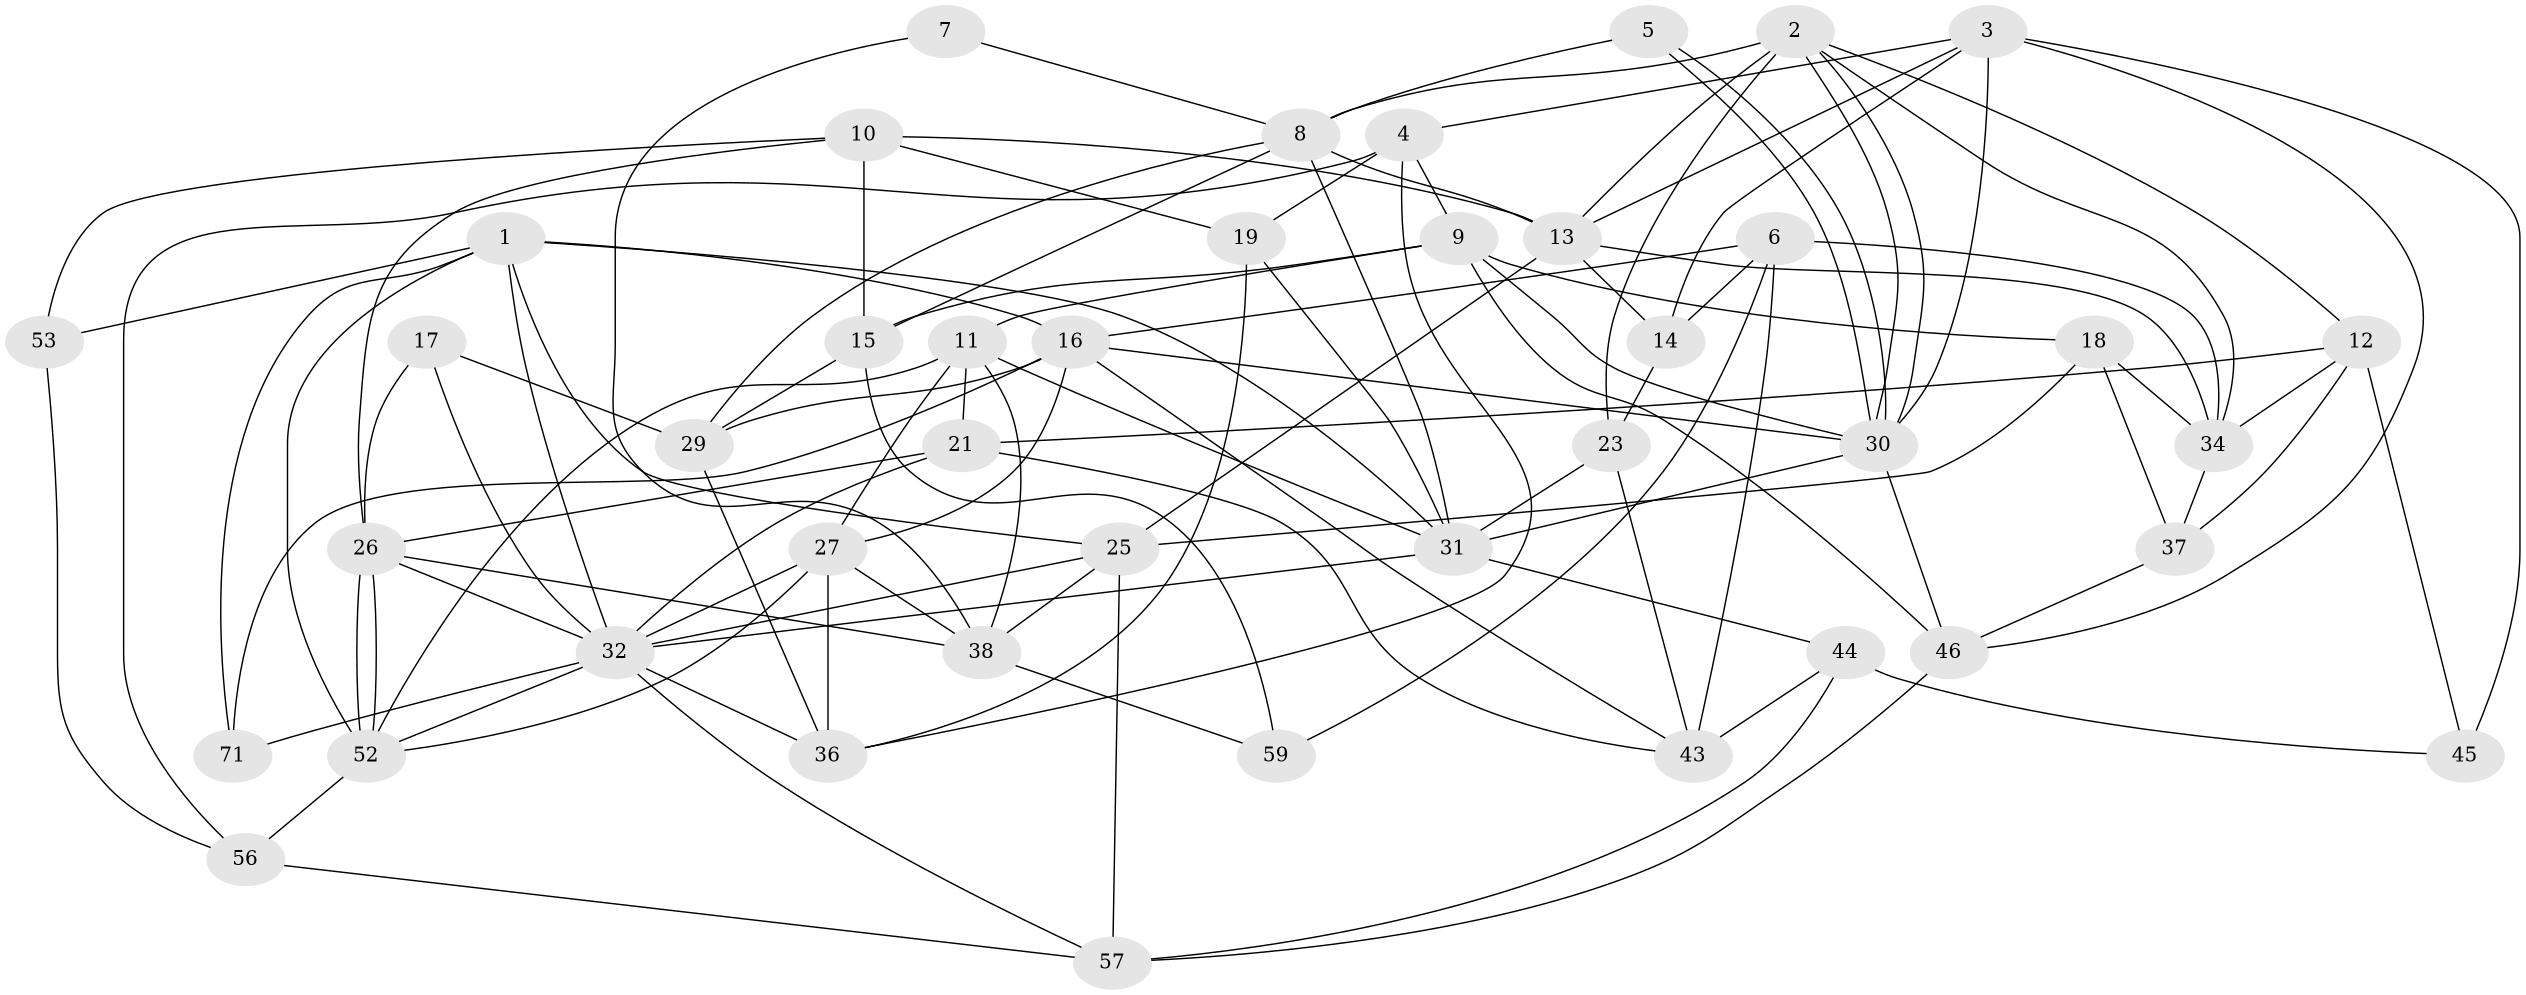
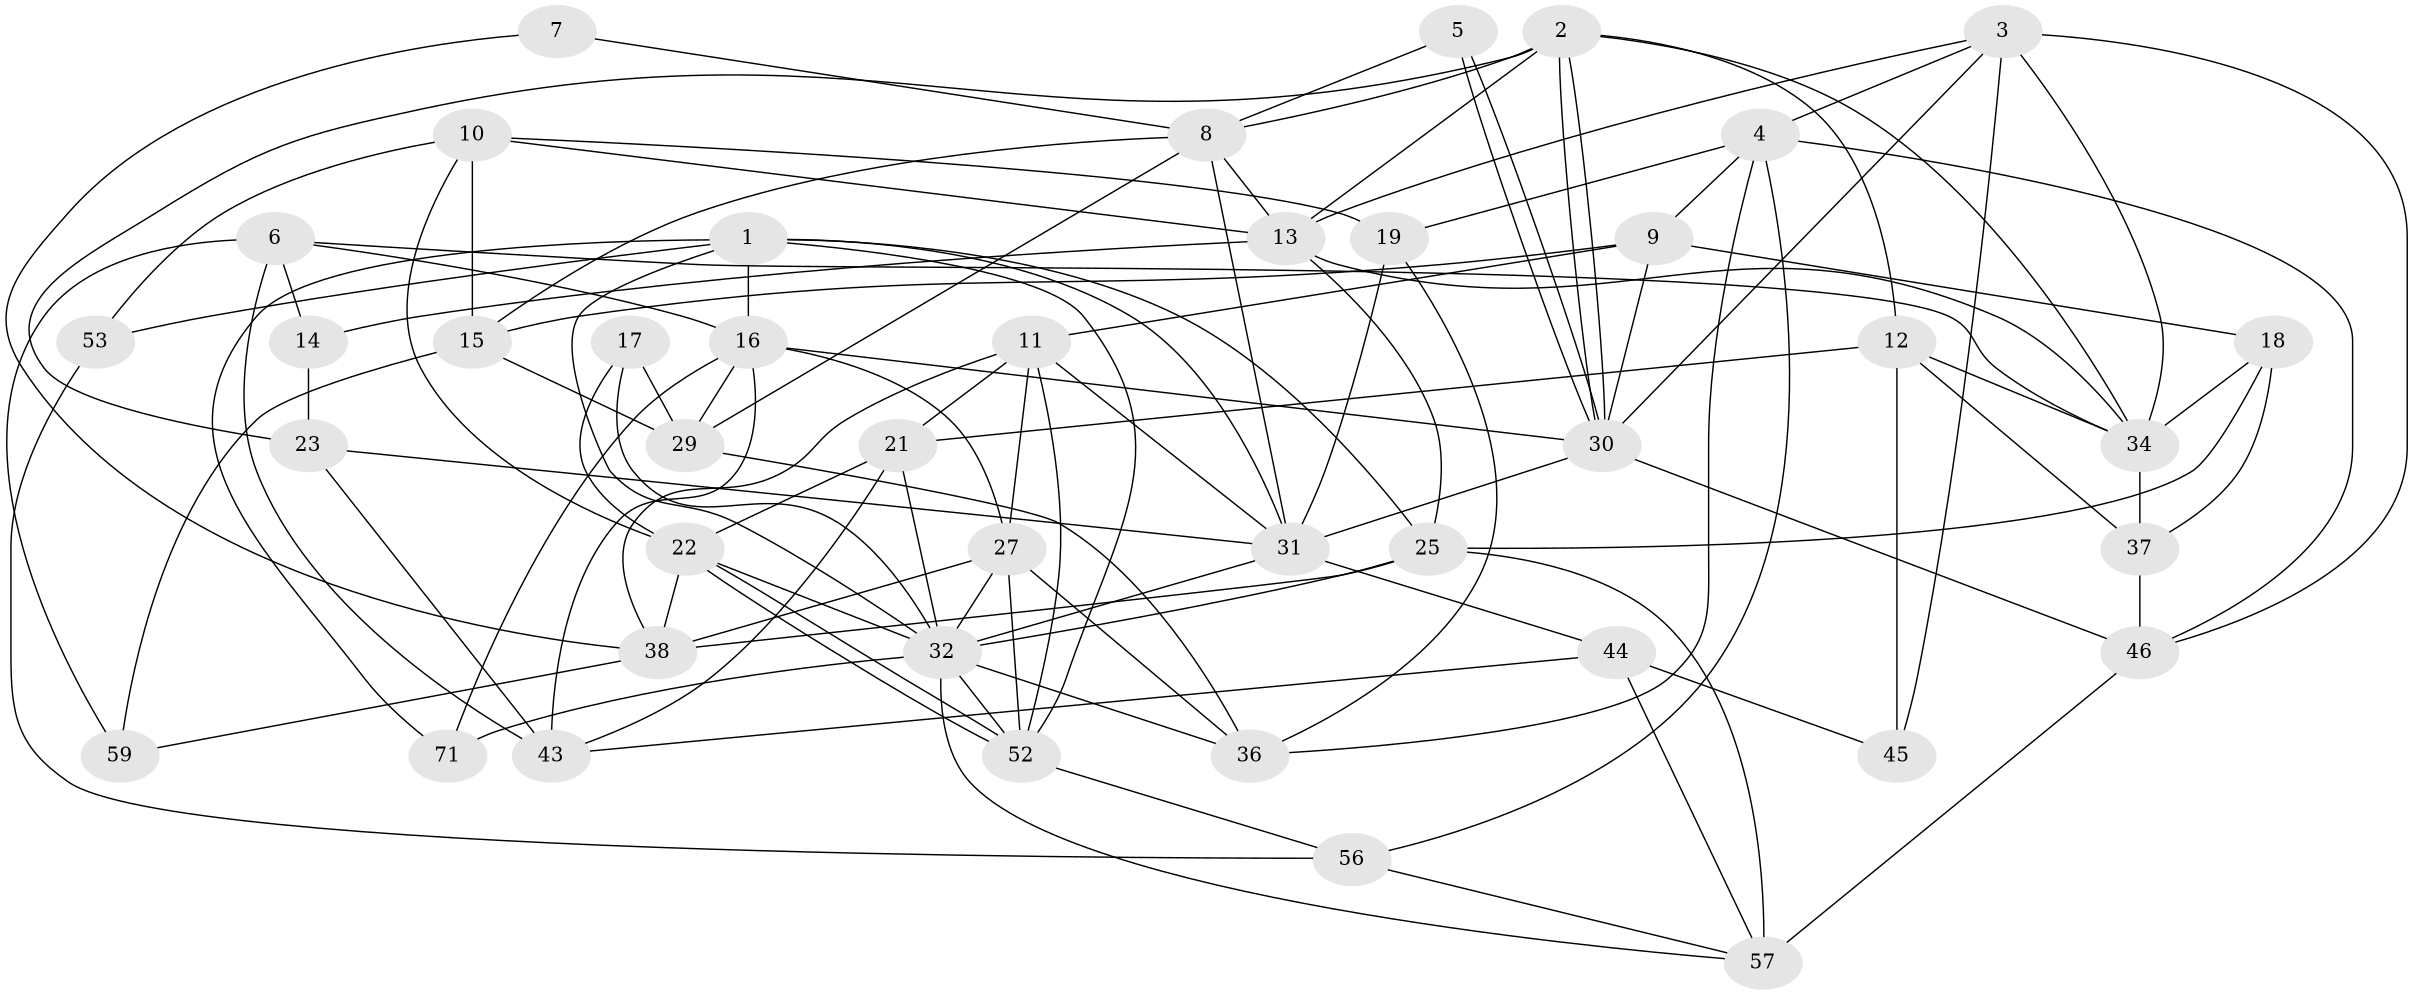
edge "3" -- "14": now "3" -- "34"
edge "9" -- "46": now "4" -- "46"
node "26": label "26" -> "22"
